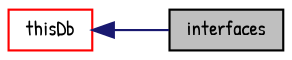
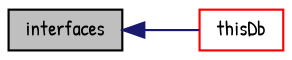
edge "interfaces" -> "thisDb": reversed
